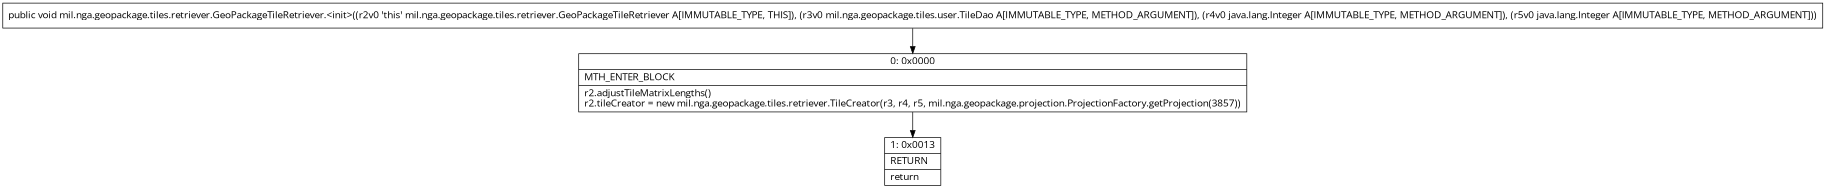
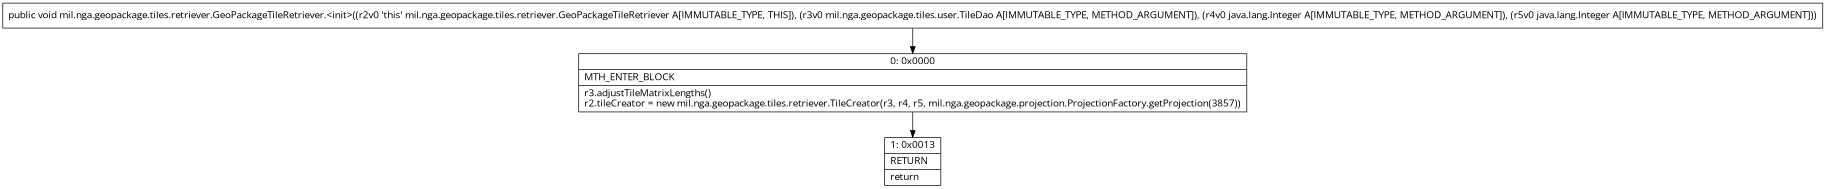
node "0: 0x0000": text "r2.adjustTileMatrixLengths()" -> "r3.adjustTileMatrixLengths()"
